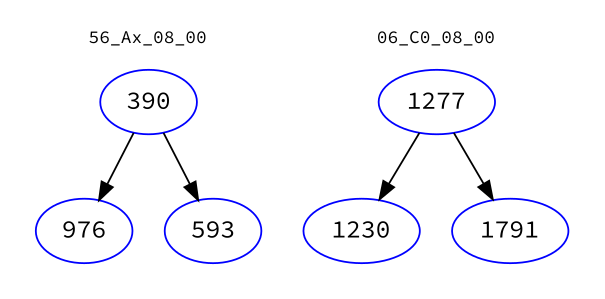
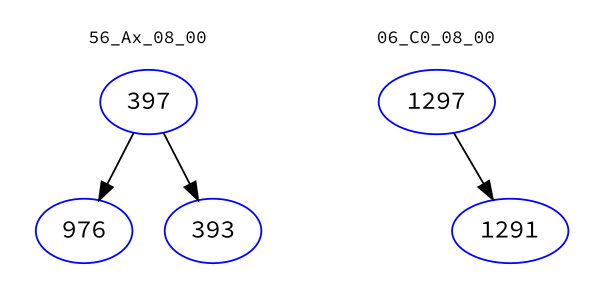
node "390": label "390" -> "397"
node "1277": label "1277" -> "1297"
node "593": label "593" -> "393"
node "1230": removed
node "1791": label "1791" -> "1291"
